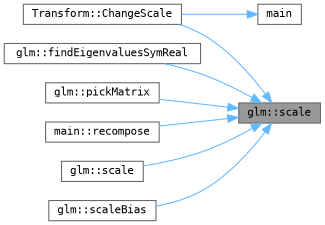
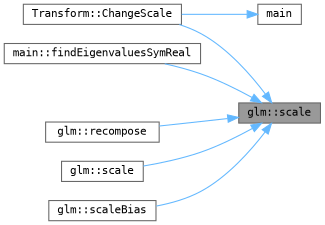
node "glm::findEigenvaluesSymReal": label "glm::findEigenvaluesSymReal" -> "main::findEigenvaluesSymReal"
node "glm::pickMatrix": removed
node "main::recompose": label "main::recompose" -> "glm::recompose"
